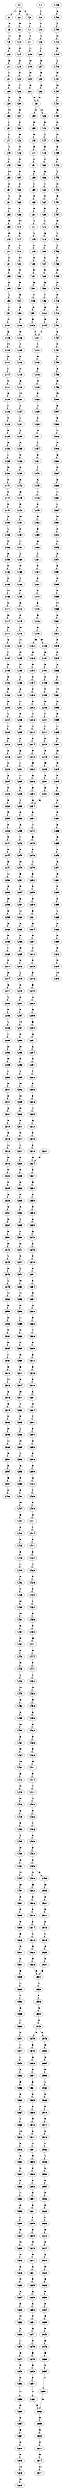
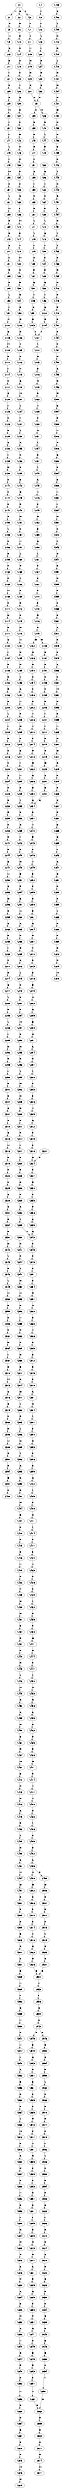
edge "S48" -> "S52": removed, label "Y"
edge "S559" -> "S563": label "M" -> "L"
edge "S335" -> "S338": now "S335" -> "S342"
